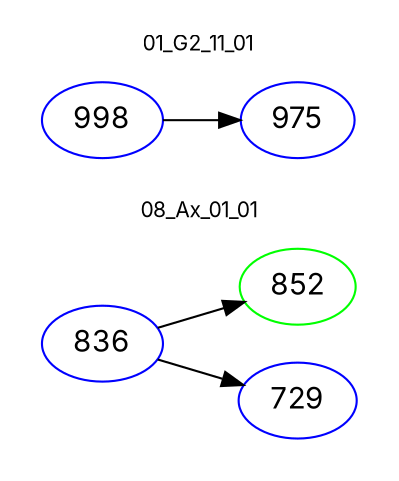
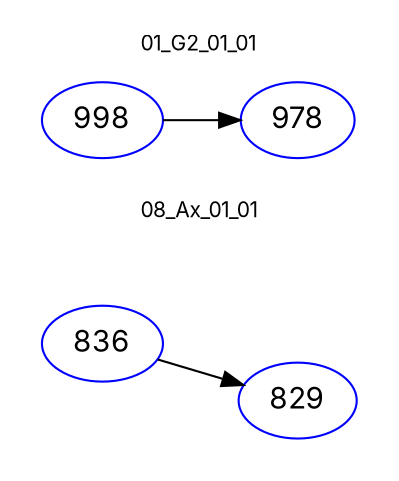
cluster "01_G2_11_01": label "01_G2_11_01" -> "01_G2_01_01"
node "975": label "975" -> "978"
node "852": removed
node "729": label "729" -> "829"
